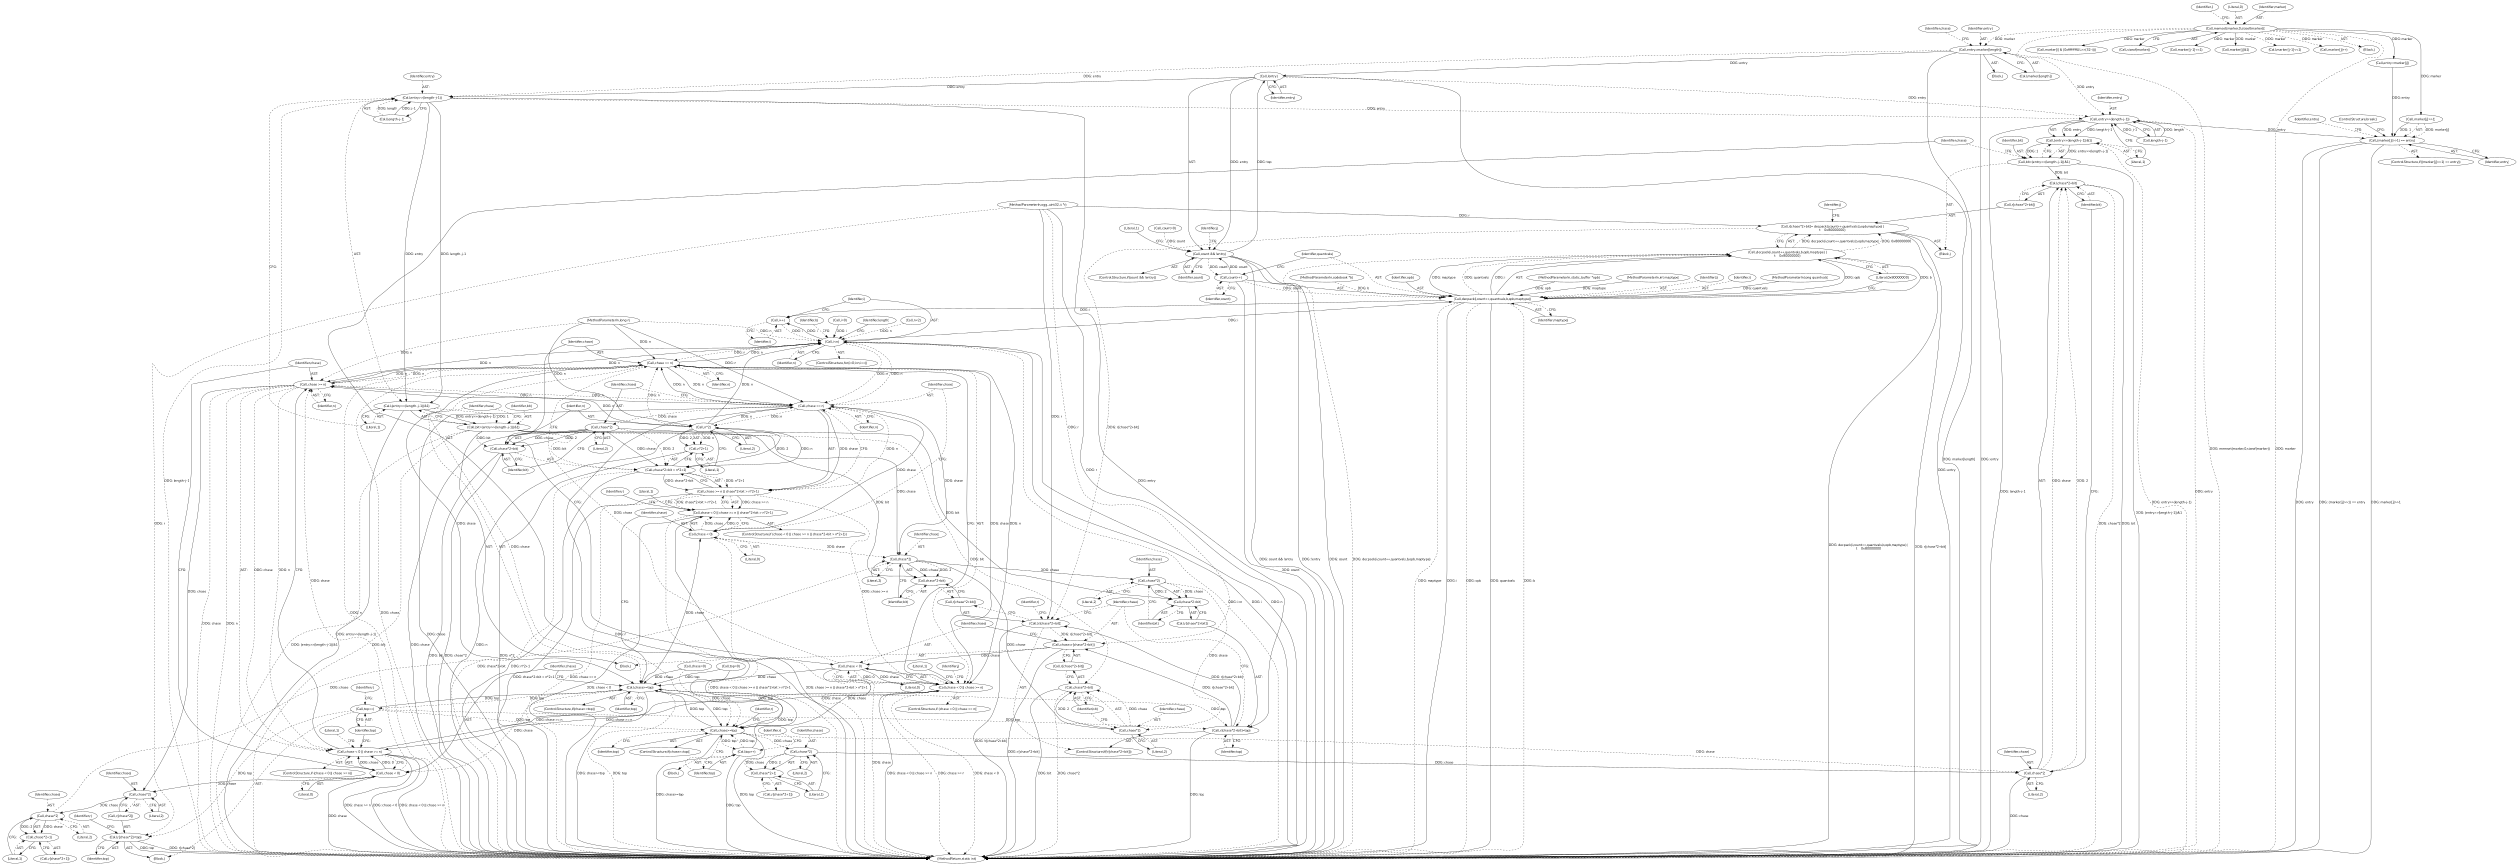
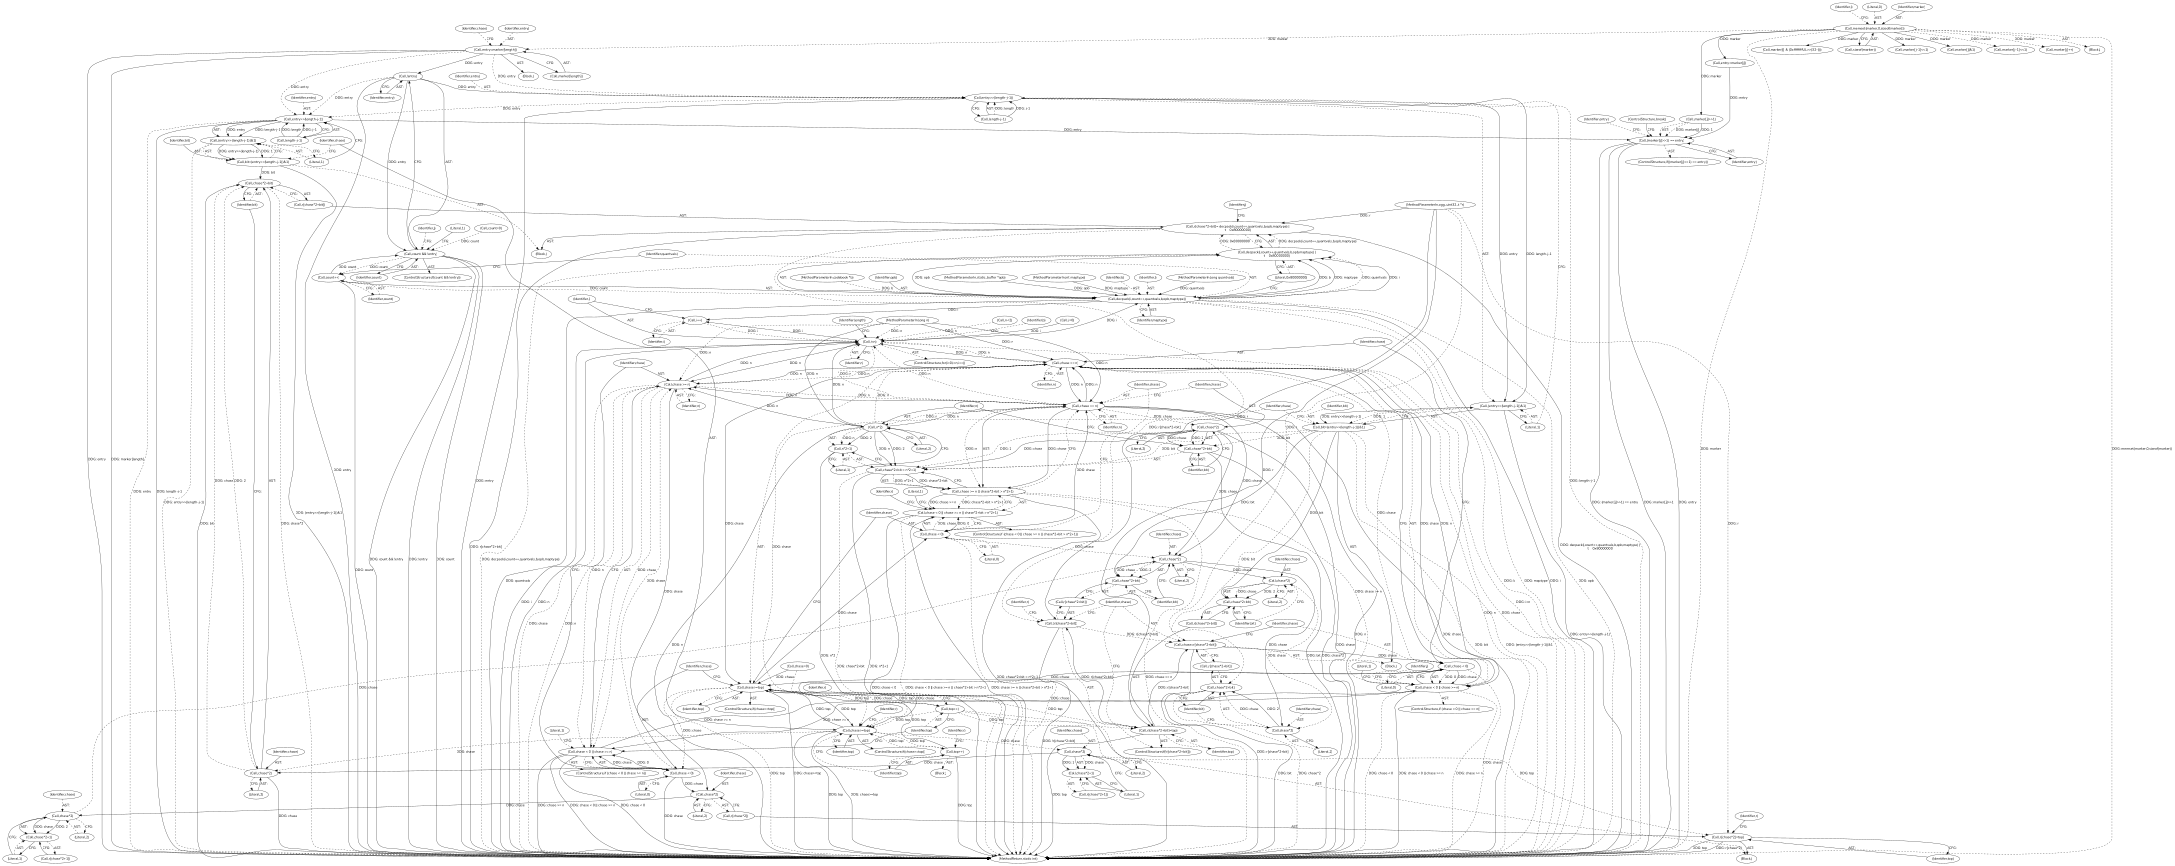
edge "(Call,count && !entry)" -> "(Call,!entry)": label "DDG: top" -> "CFG: "
node "(Call,top=0)": removed
